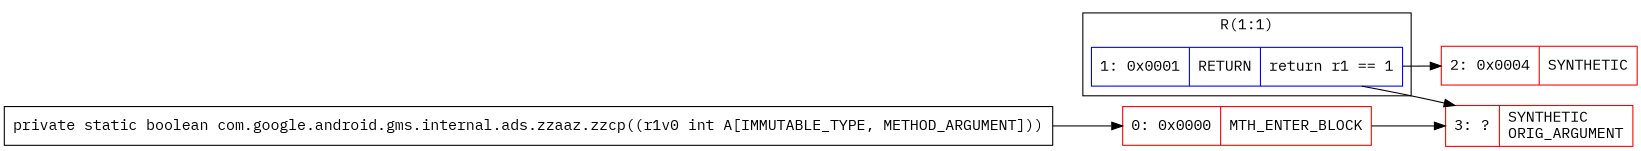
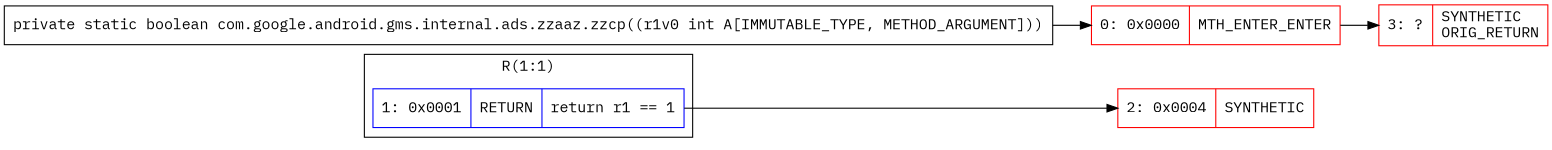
edge "1: 0x0001" -> "3: ?": removed
node "0: 0x0000": text "MTH_ENTER_BLOCK" -> "MTH_ENTER_ENTER"
node "3: ?": text "ORIG_ARGUMENT" -> "ORIG_RETURN"
